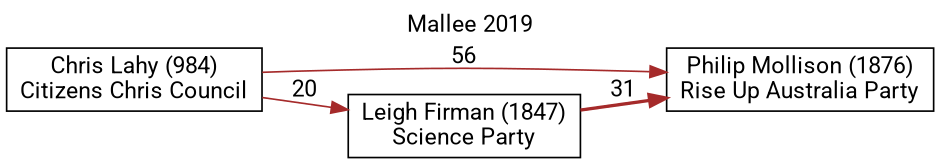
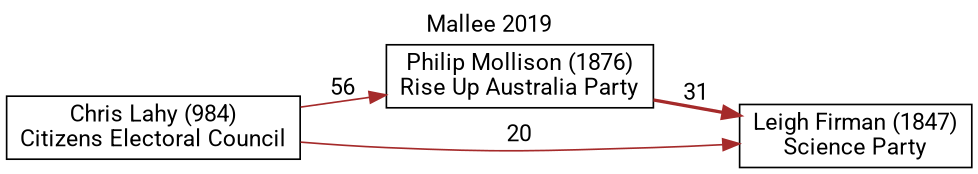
node "Chris Lahy (984) Citizens Chris Council": label "Chris Lahy (984) Citizens Chris Council" -> "Chris Lahy (984) Citizens Electoral Council"
edge "Leigh Firman (1847) Science Party" -> "Philip Mollison (1876) Rise Up Australia Party": reversed
